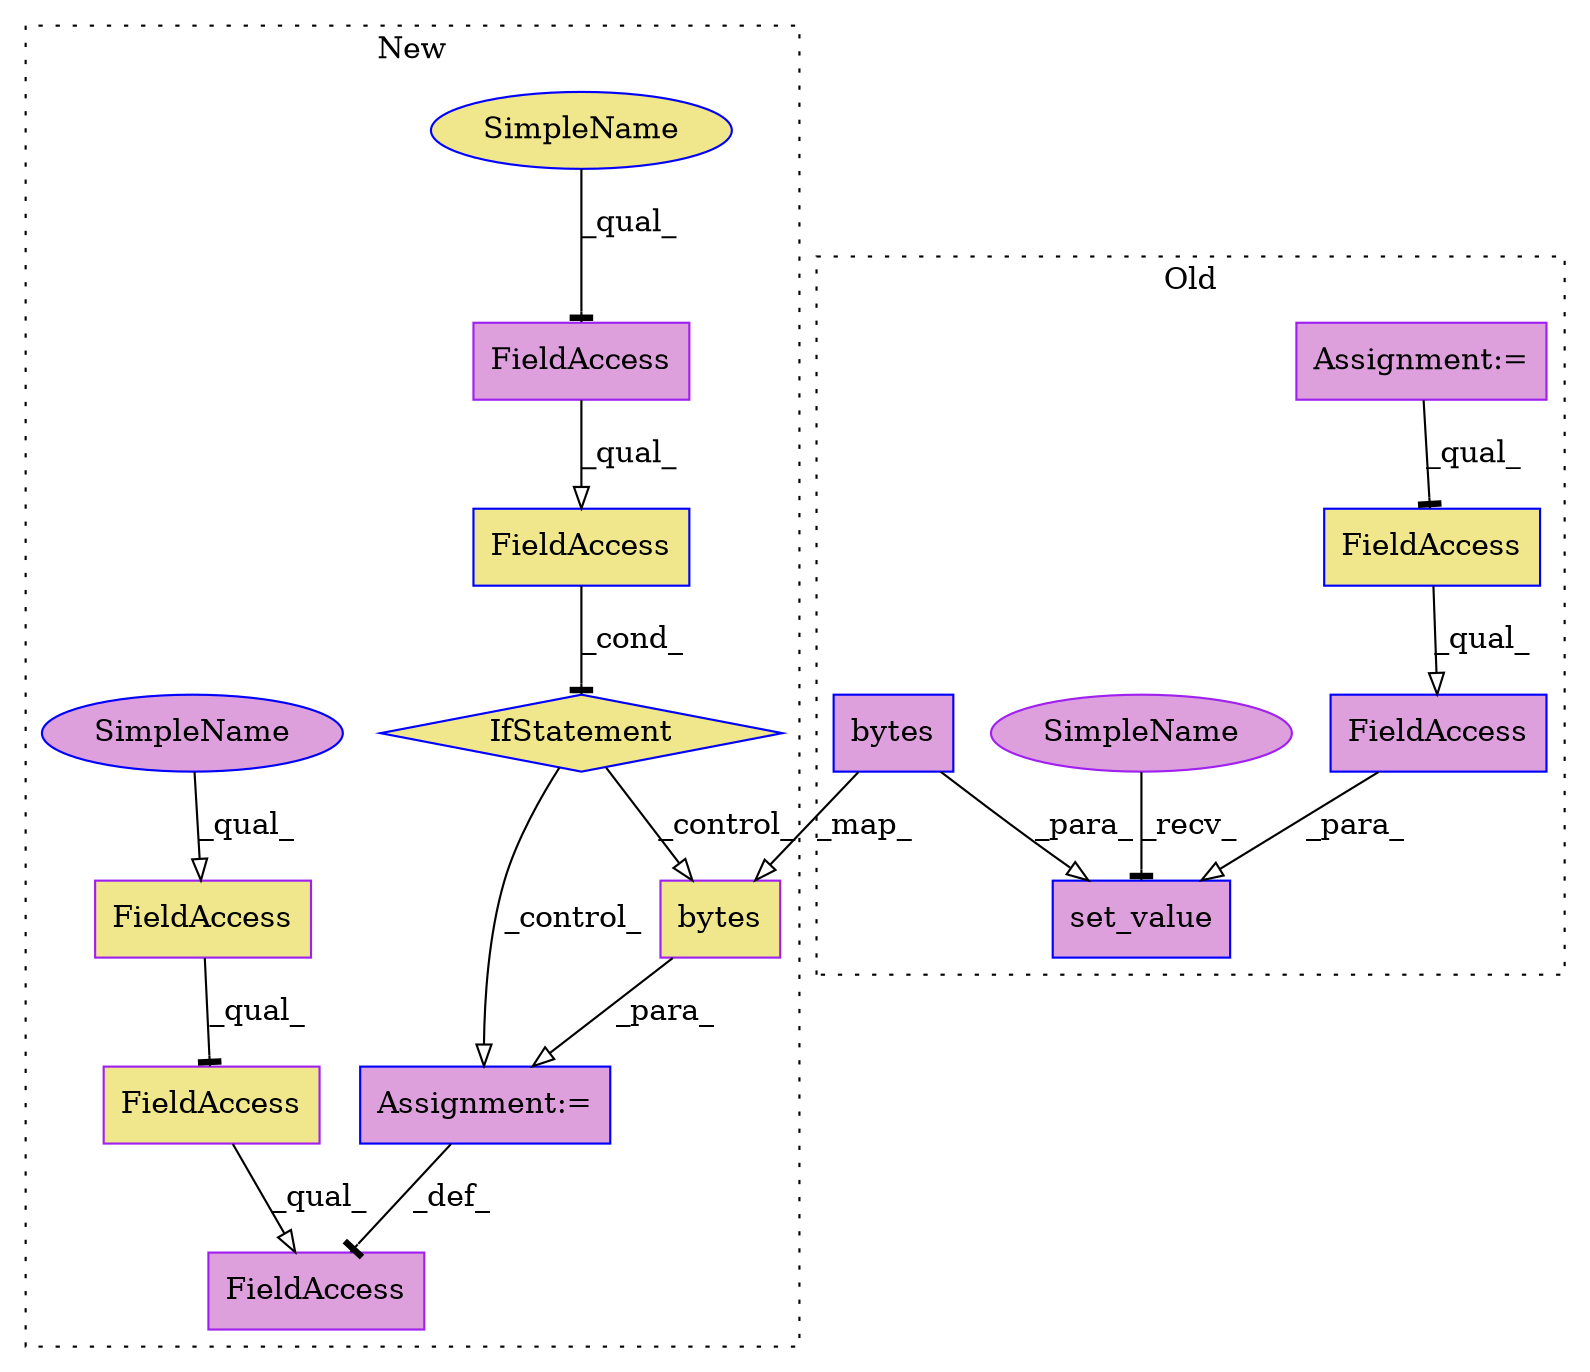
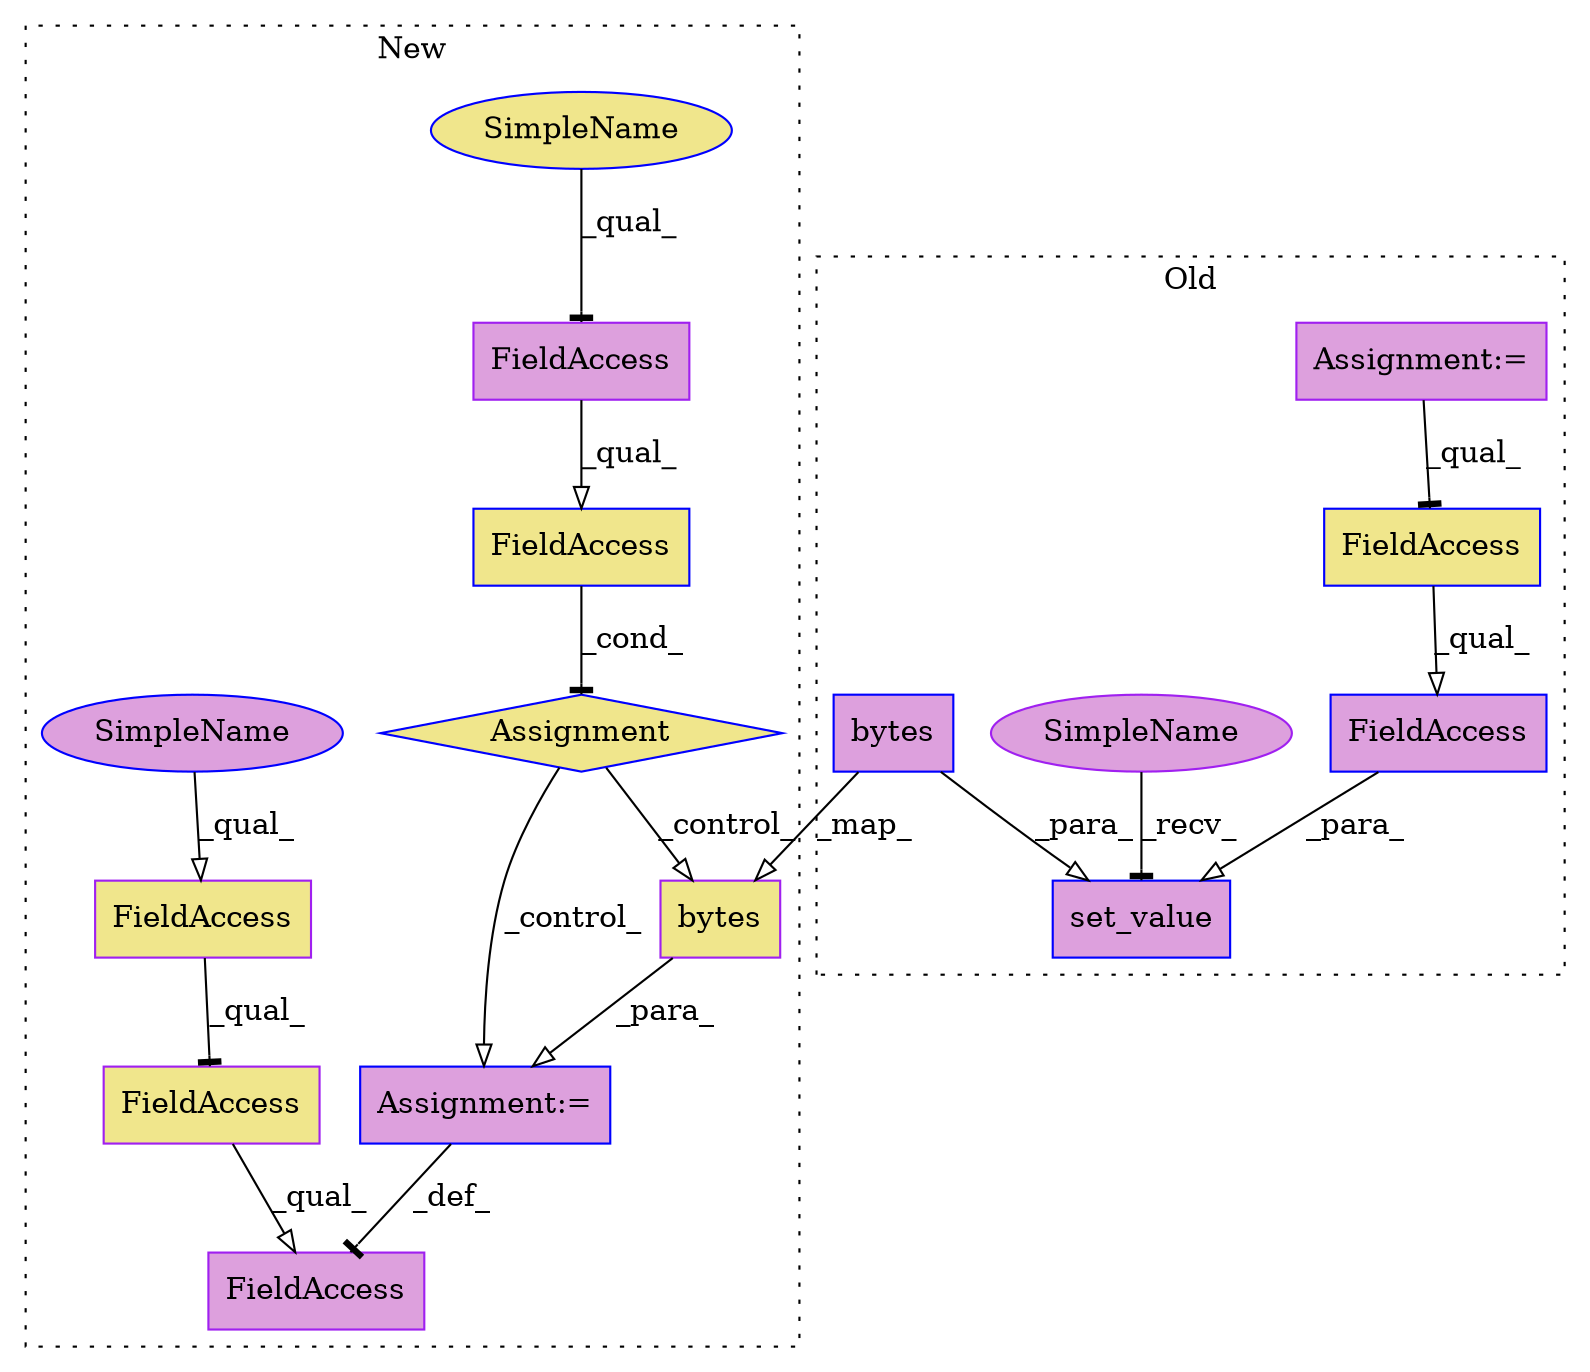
node "IfStatement": label "IfStatement" -> "Assignment"
